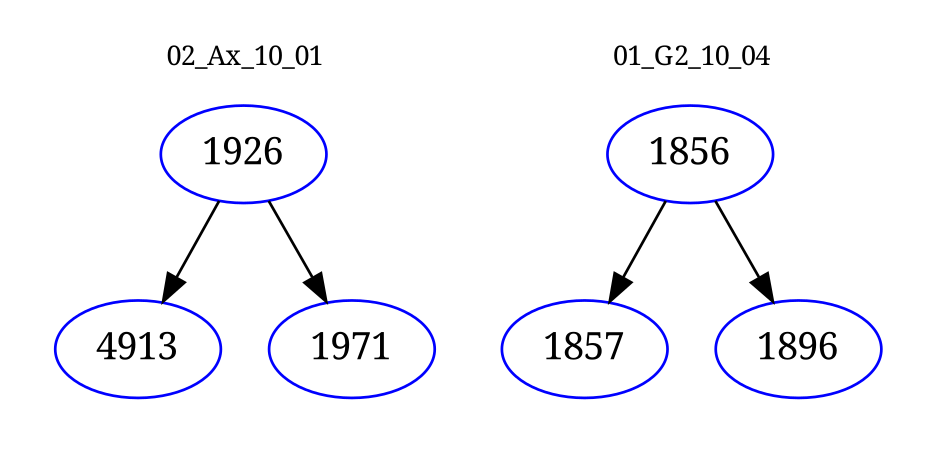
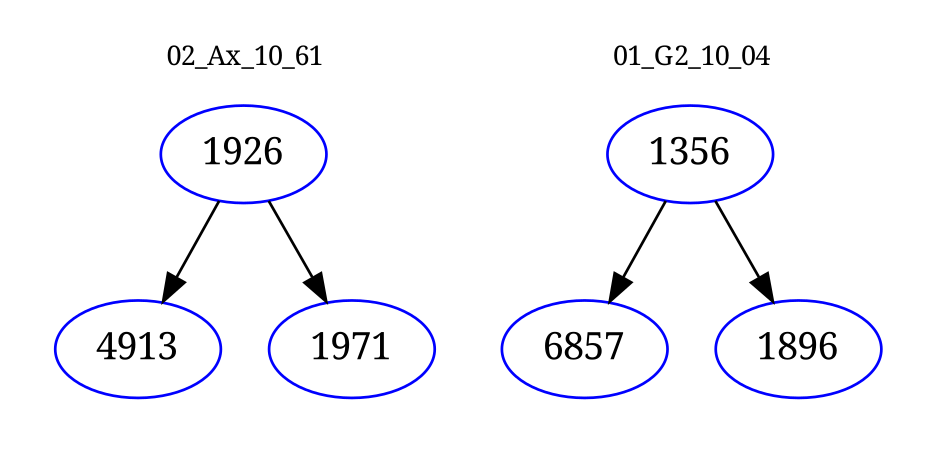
cluster "02_Ax_10_01": label "02_Ax_10_01" -> "02_Ax_10_61"
node "1856": label "1856" -> "1356"
node "1857": label "1857" -> "6857"
